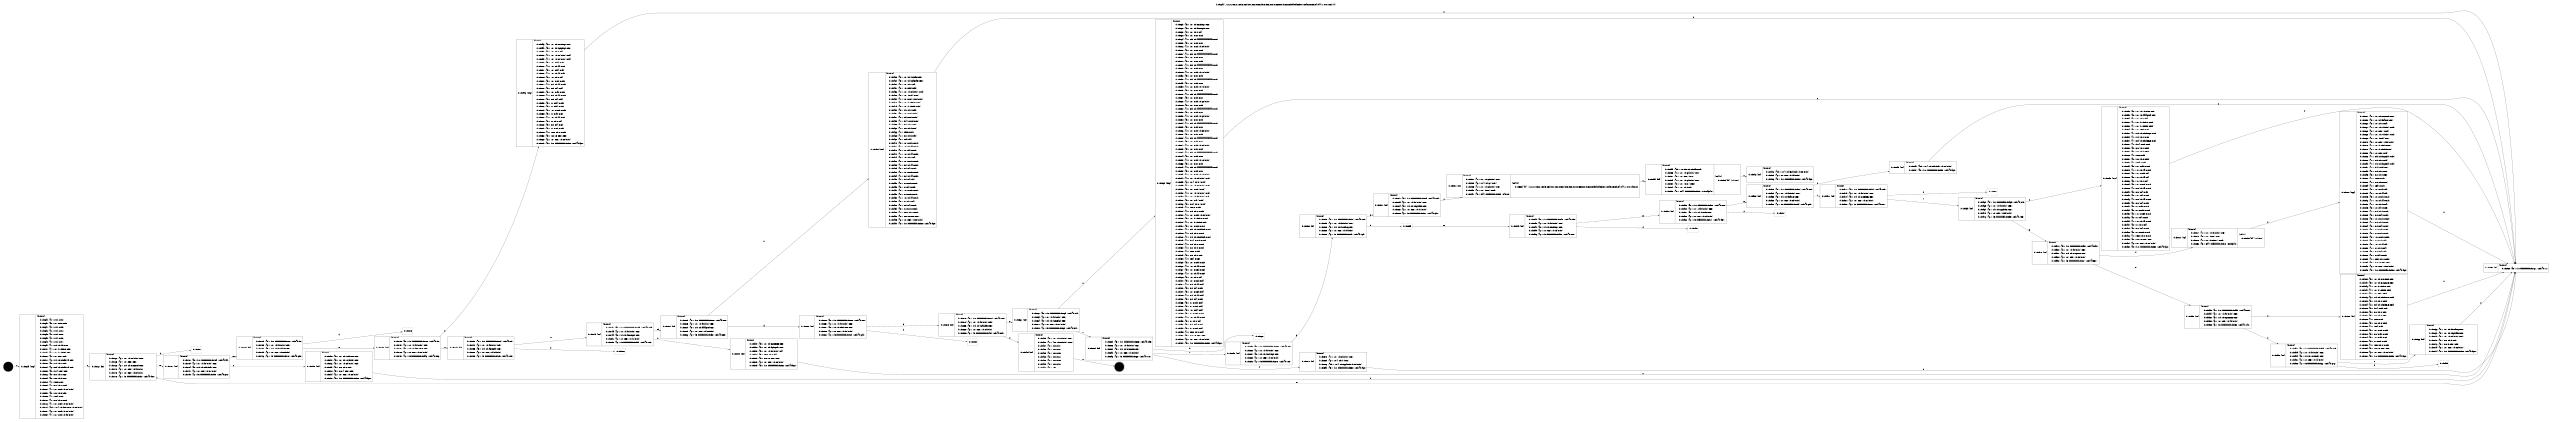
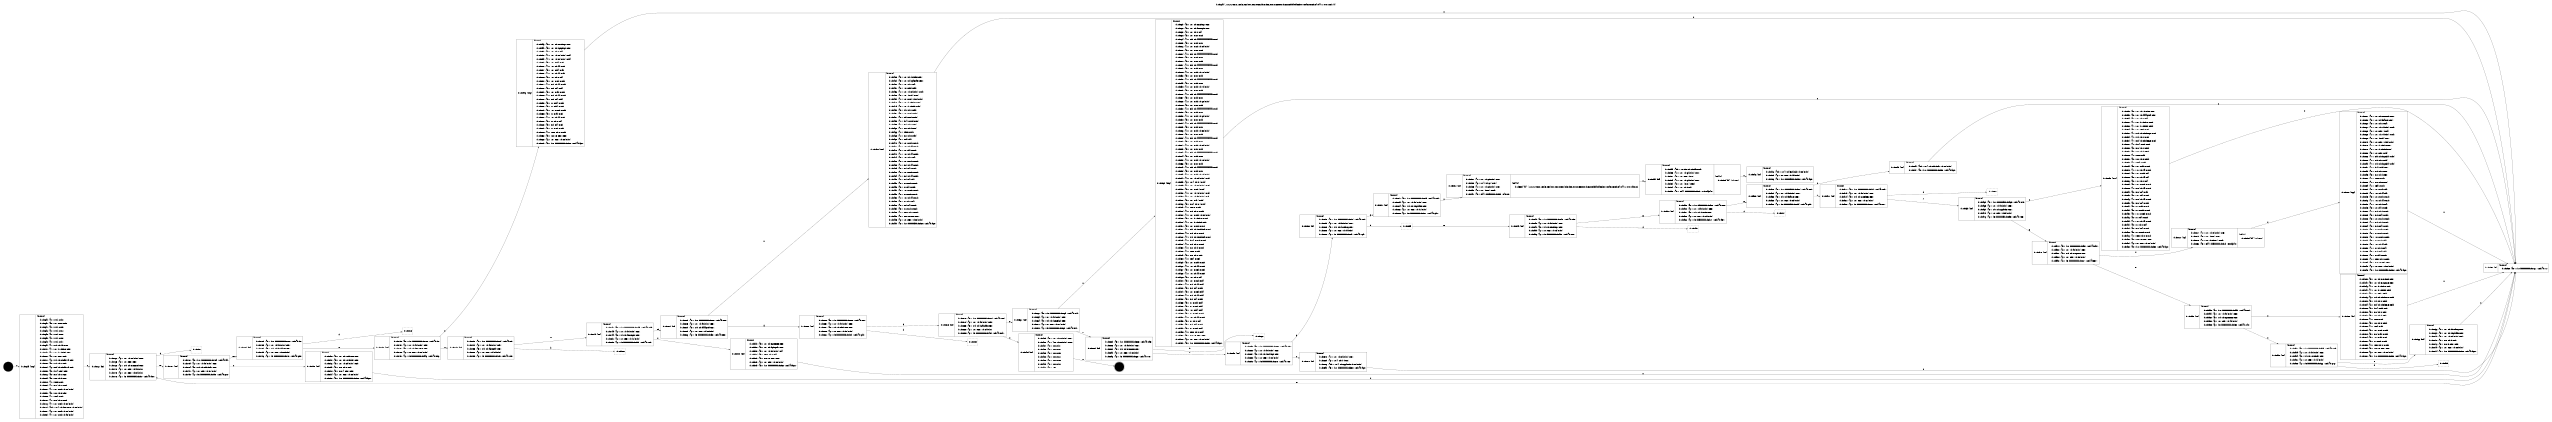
edge "0x401880 [28]" -> "0x401e7c [25]": now "0x40189c [28]" -> "0x401e7c [25]"
